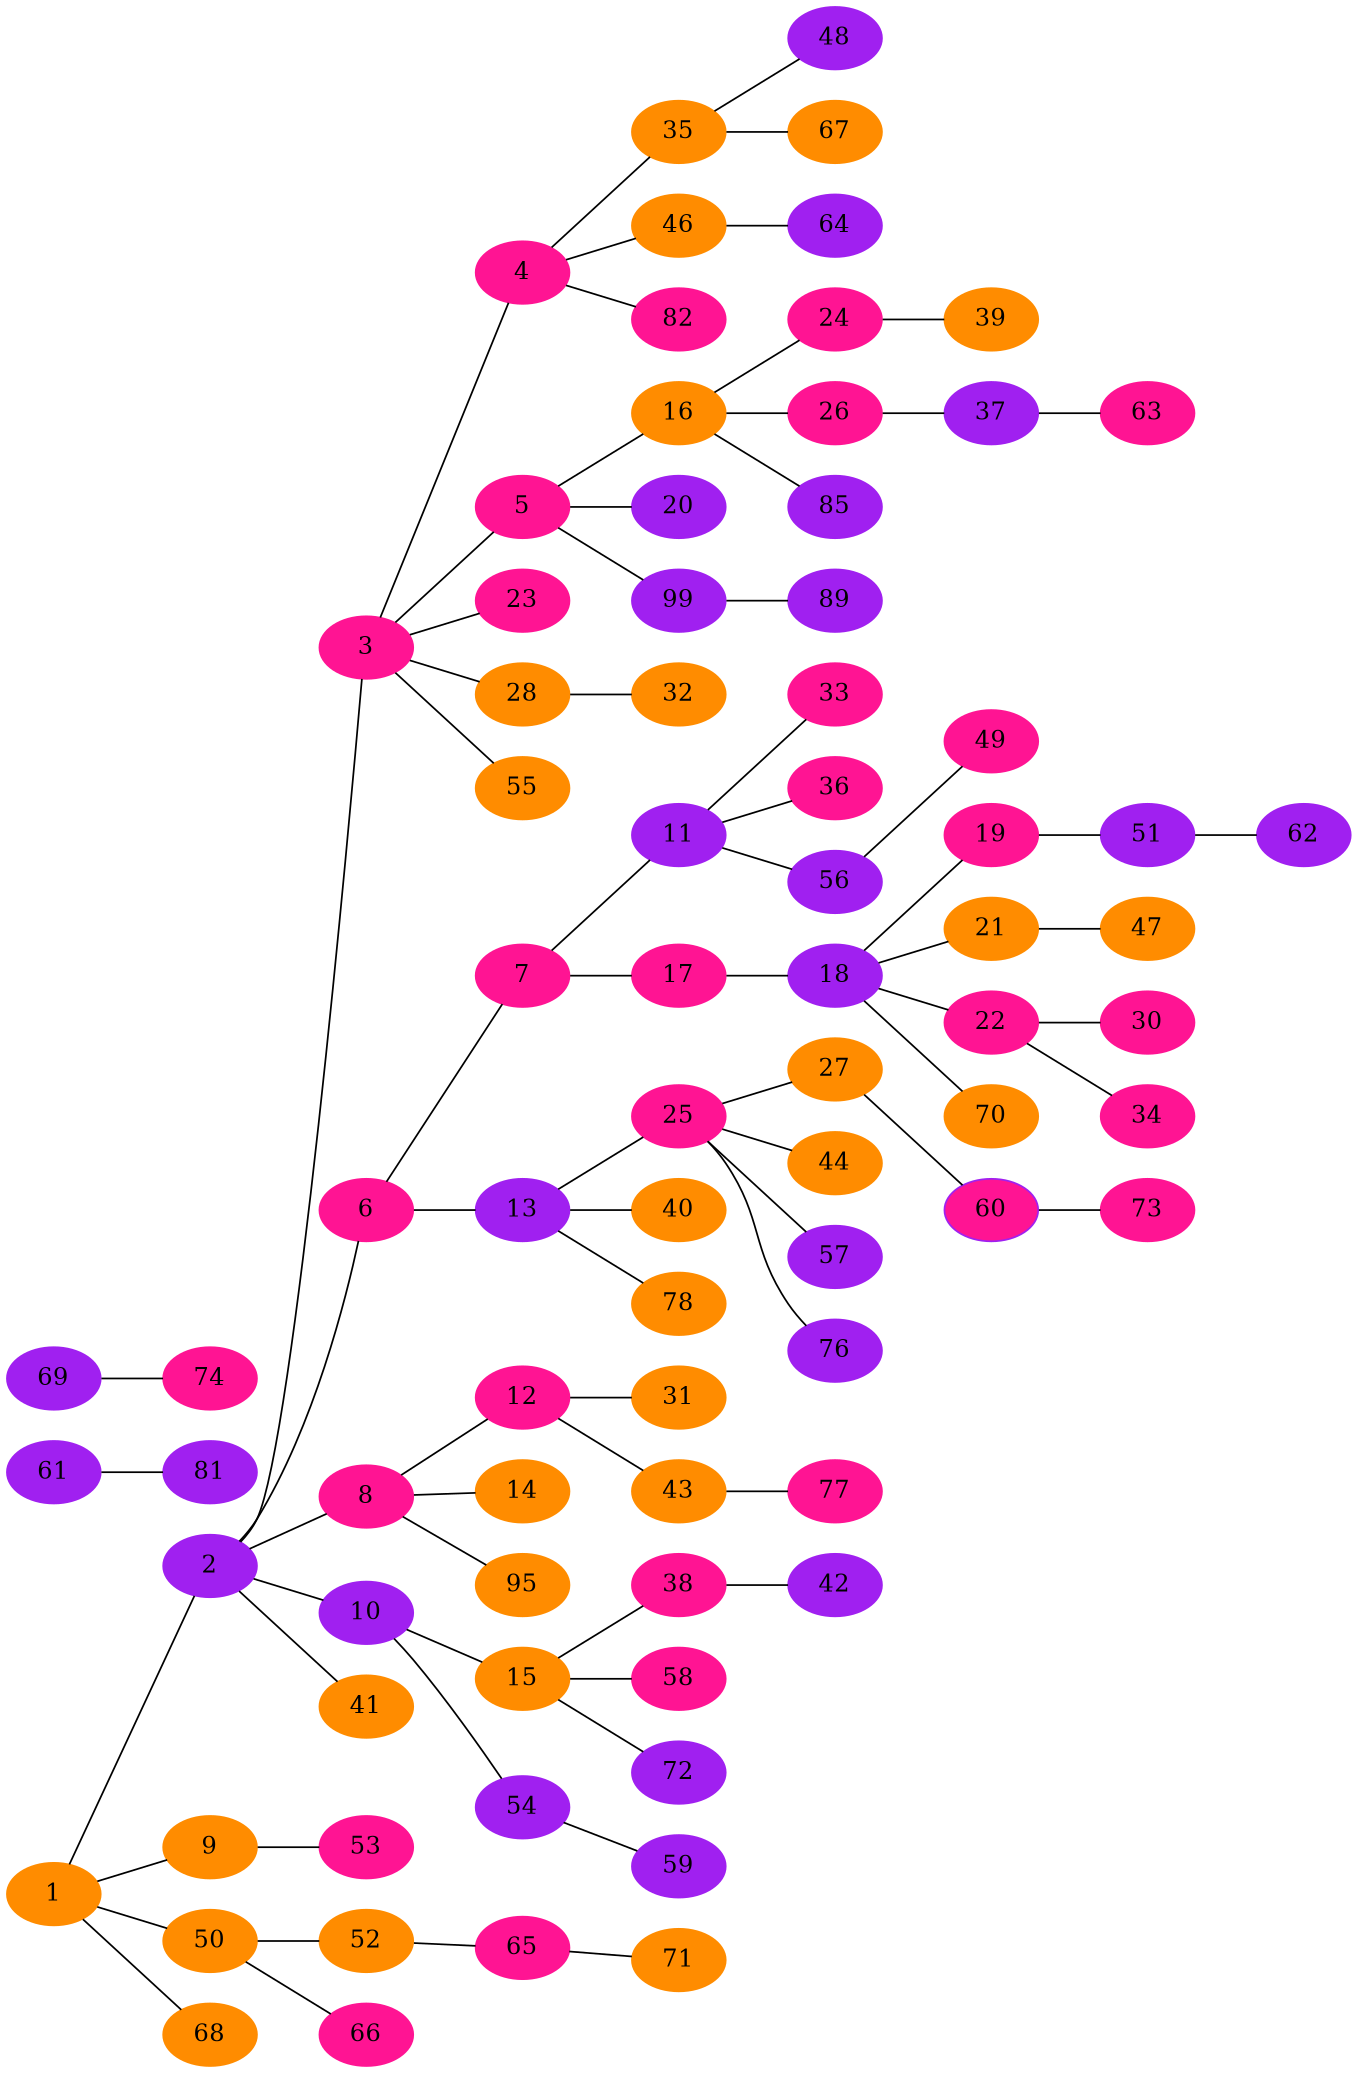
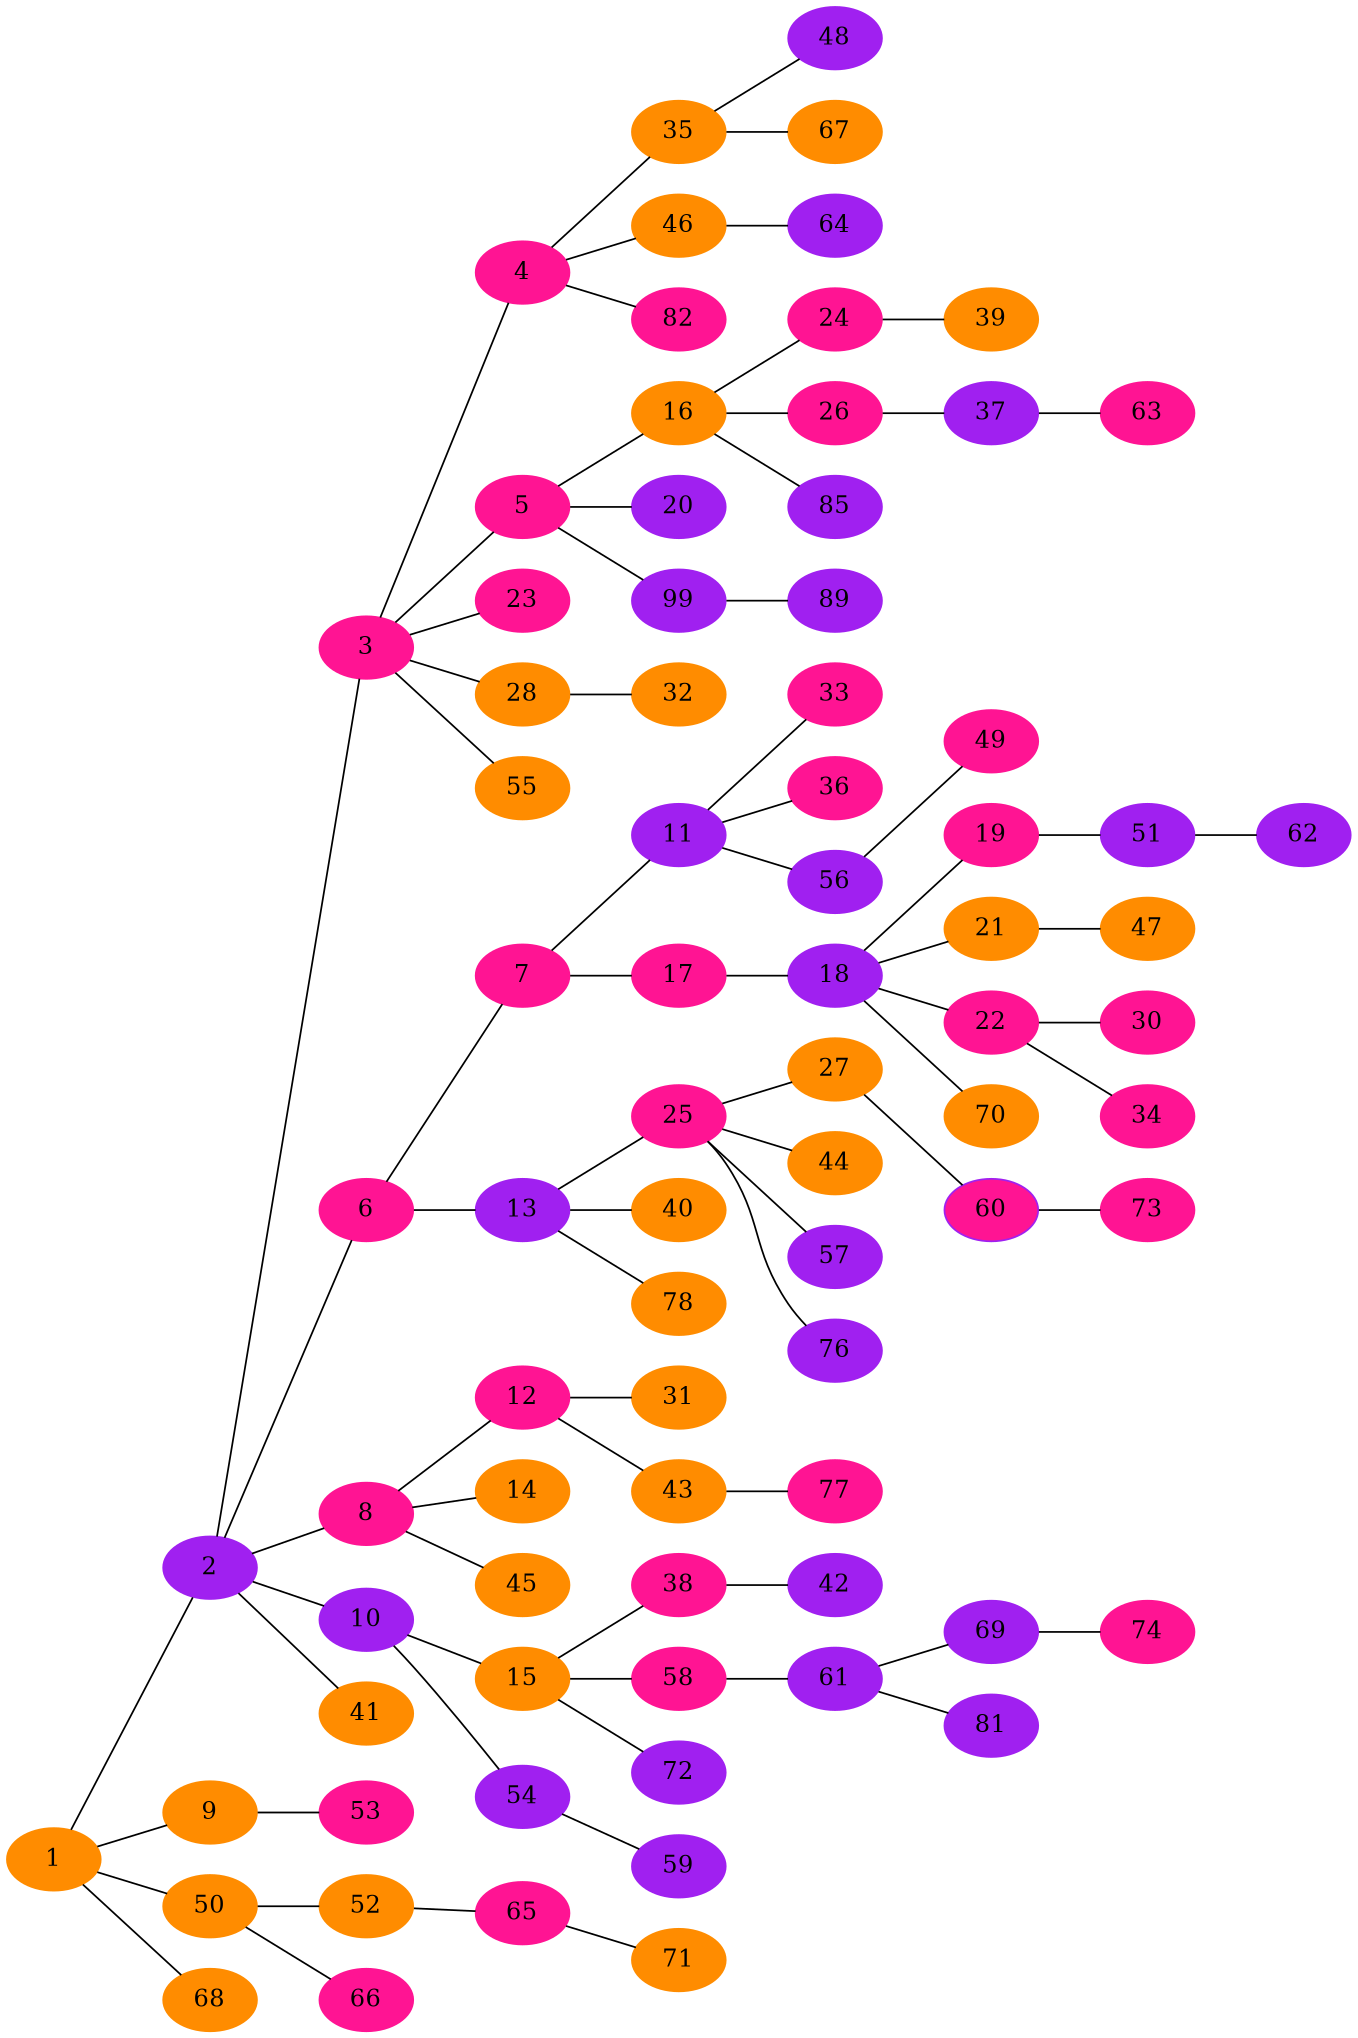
node "95": label "95" -> "45"
edge "69" -- "61": added
edge "58" -- "61": added
